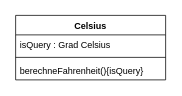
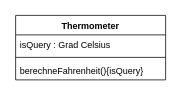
node "Celsius": label "Celsius" -> "Thermometer"
